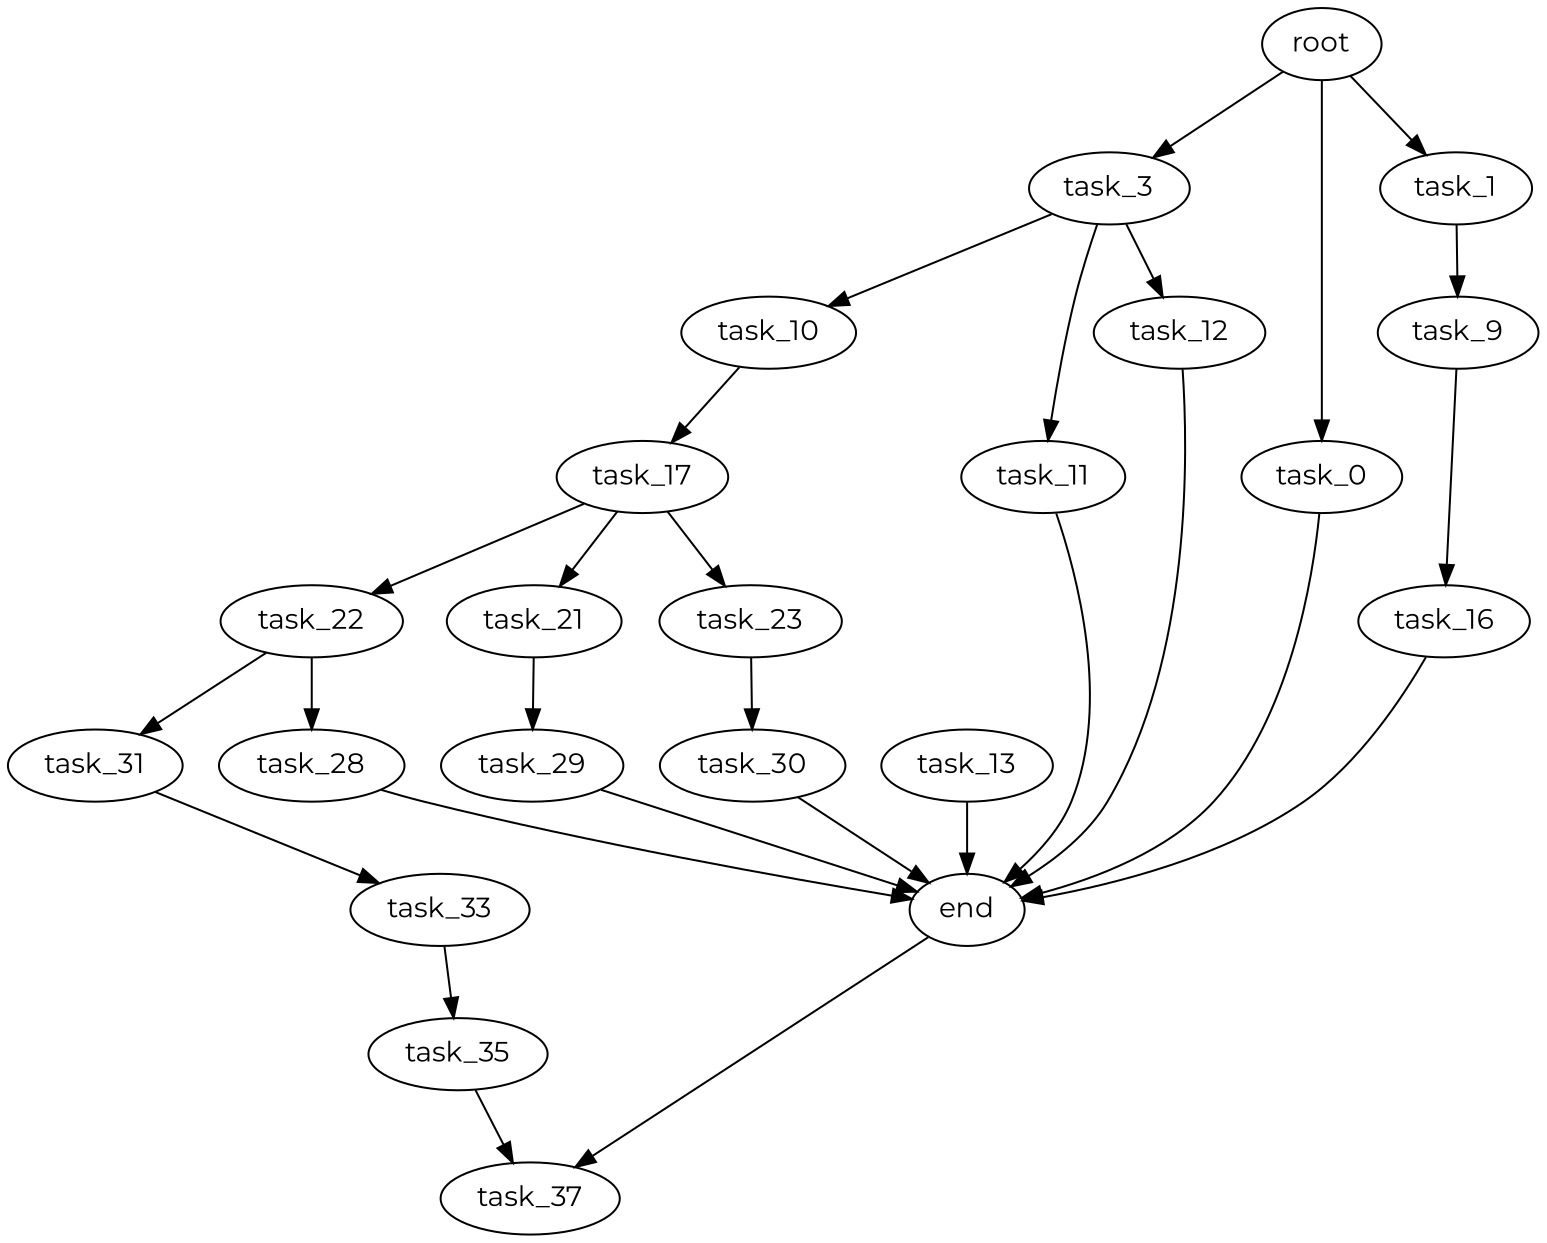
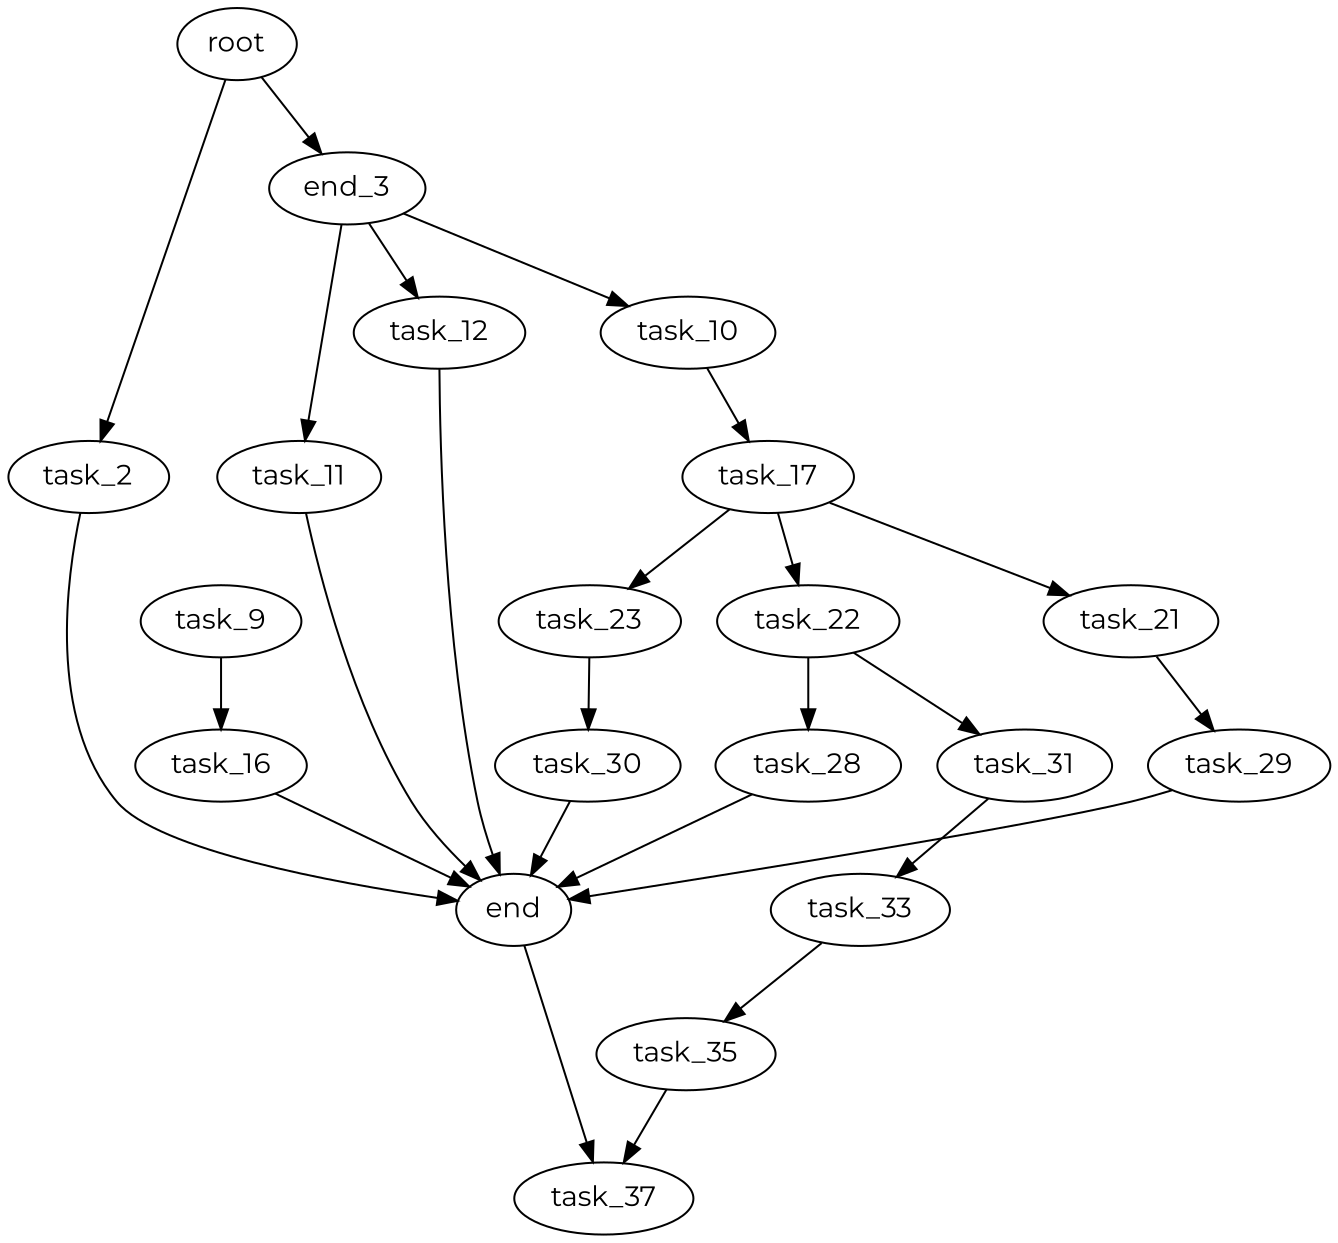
node "task_3": label "task_3" -> "end_3"
node "task_1": removed
node "task_0": label "task_0" -> "task_2"
node "task_13": removed
